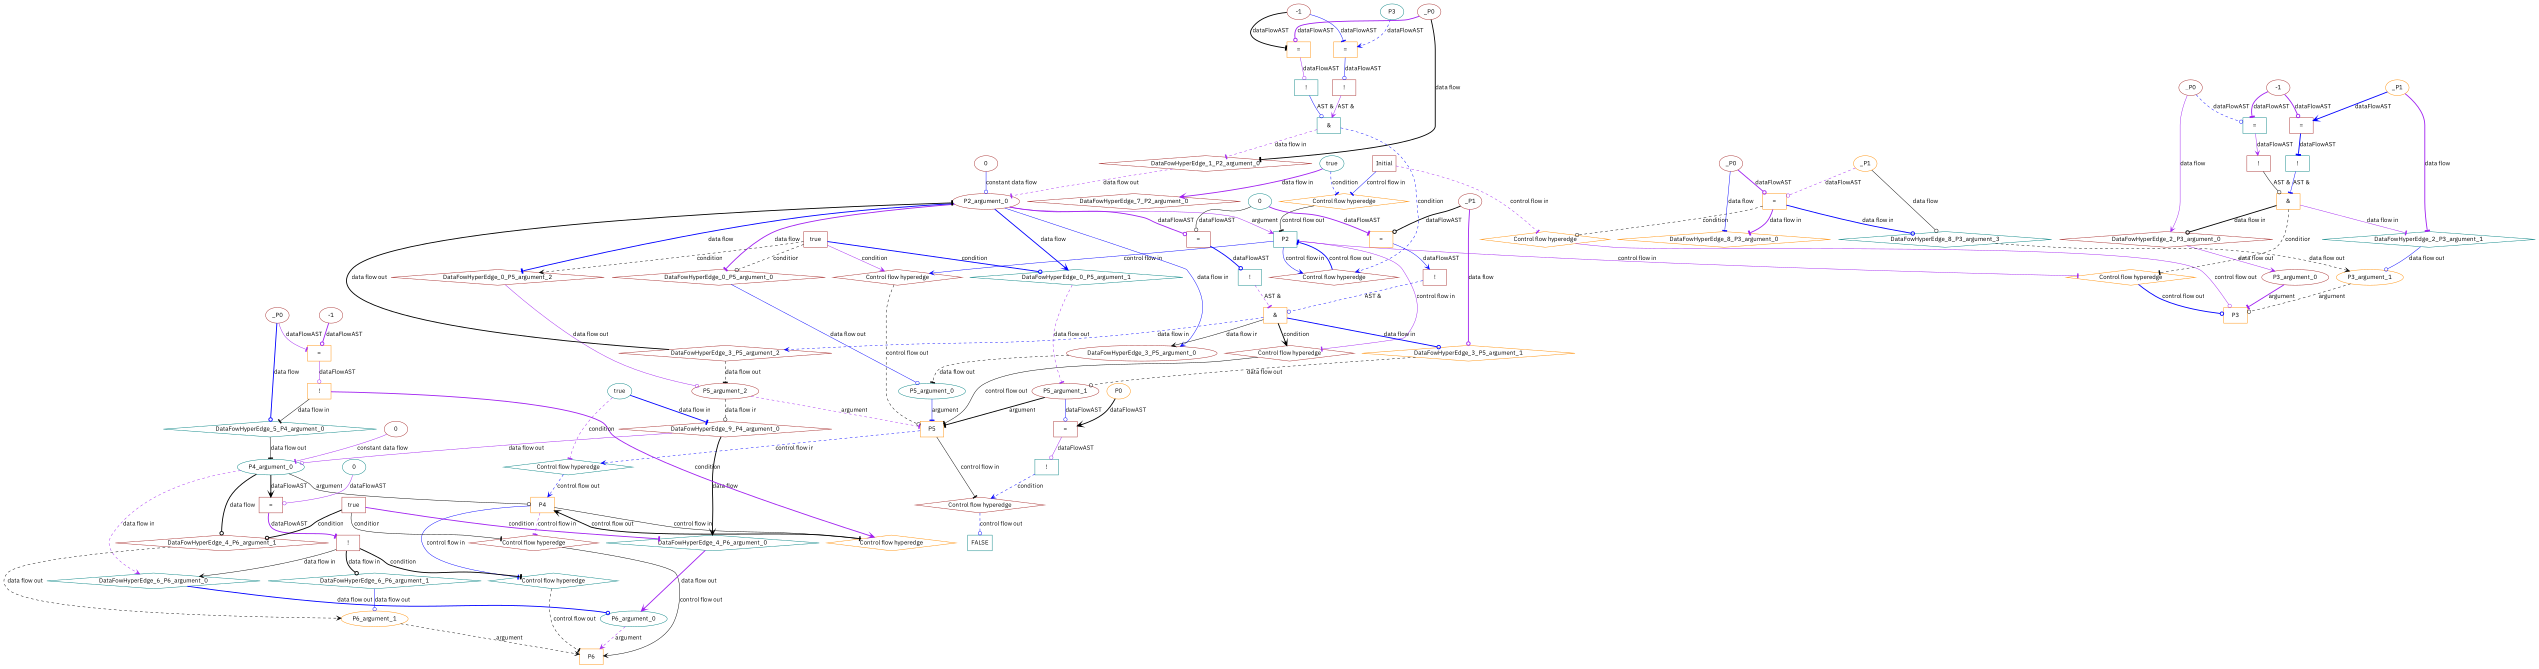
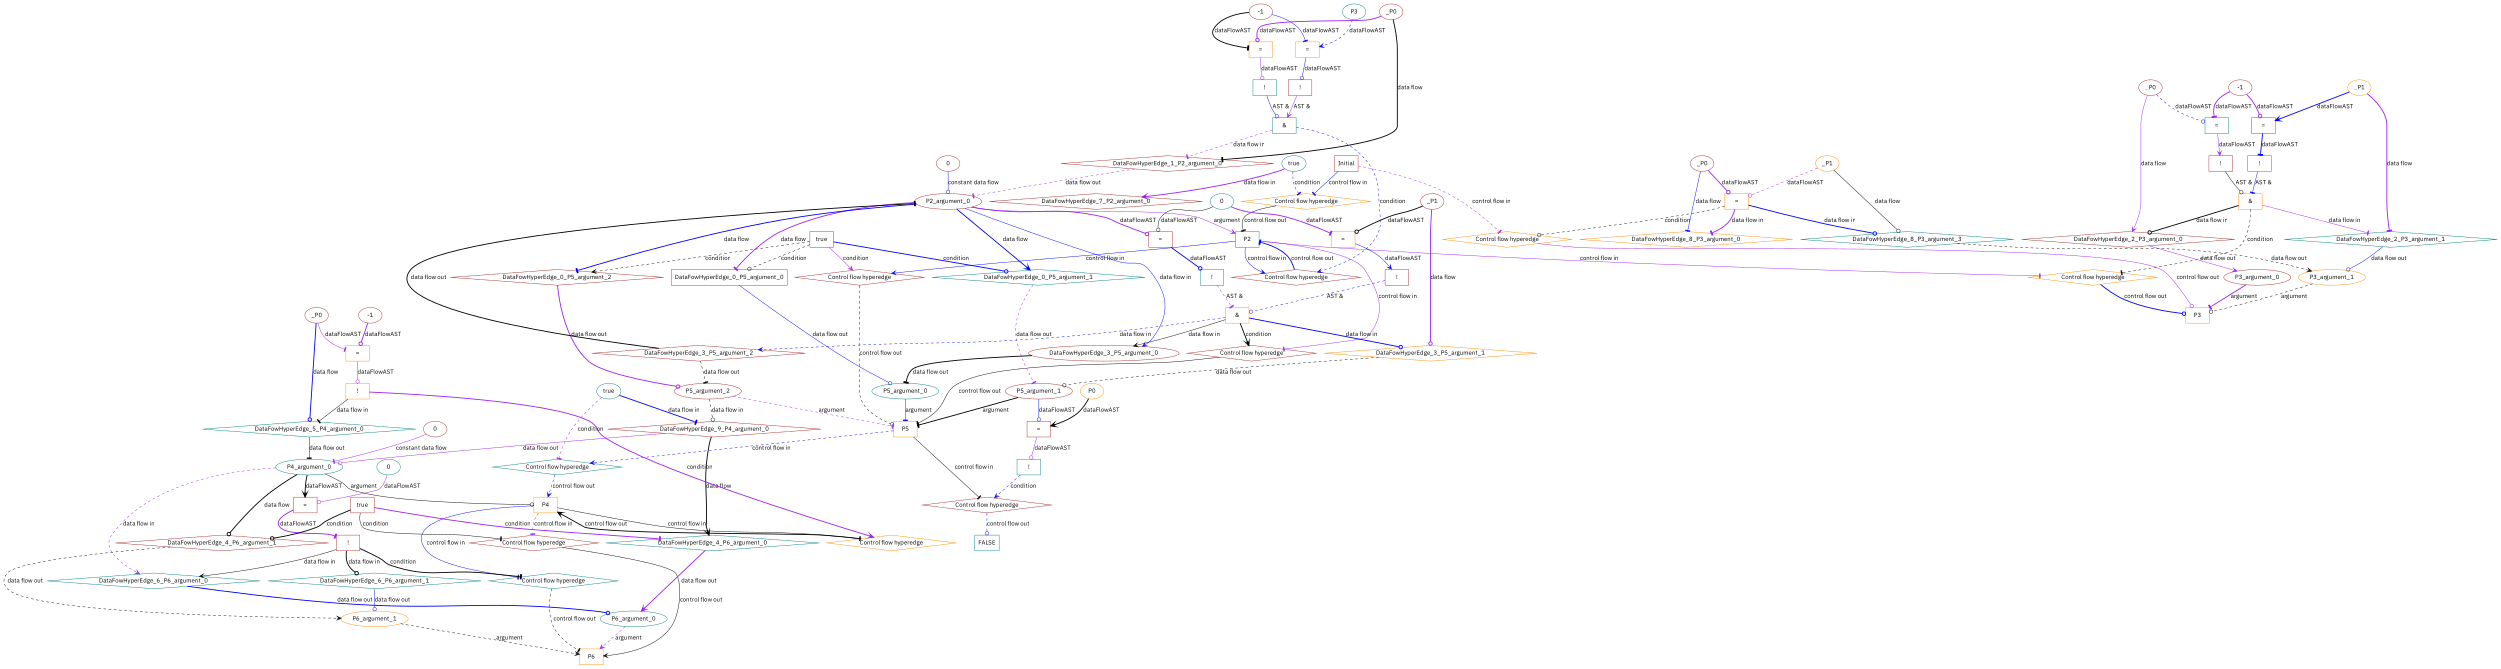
node "DataFowHyperEdge_0_P5_argument_0": shape diamond -> box
edge "DataFowHyperEdge_0_P5_argument_2" -> "P5_argument_2": style solid -> bold
edge "DataFowHyperEdge_3_P5_argument_0" -> "P5_argument_0": style dashed -> bold
